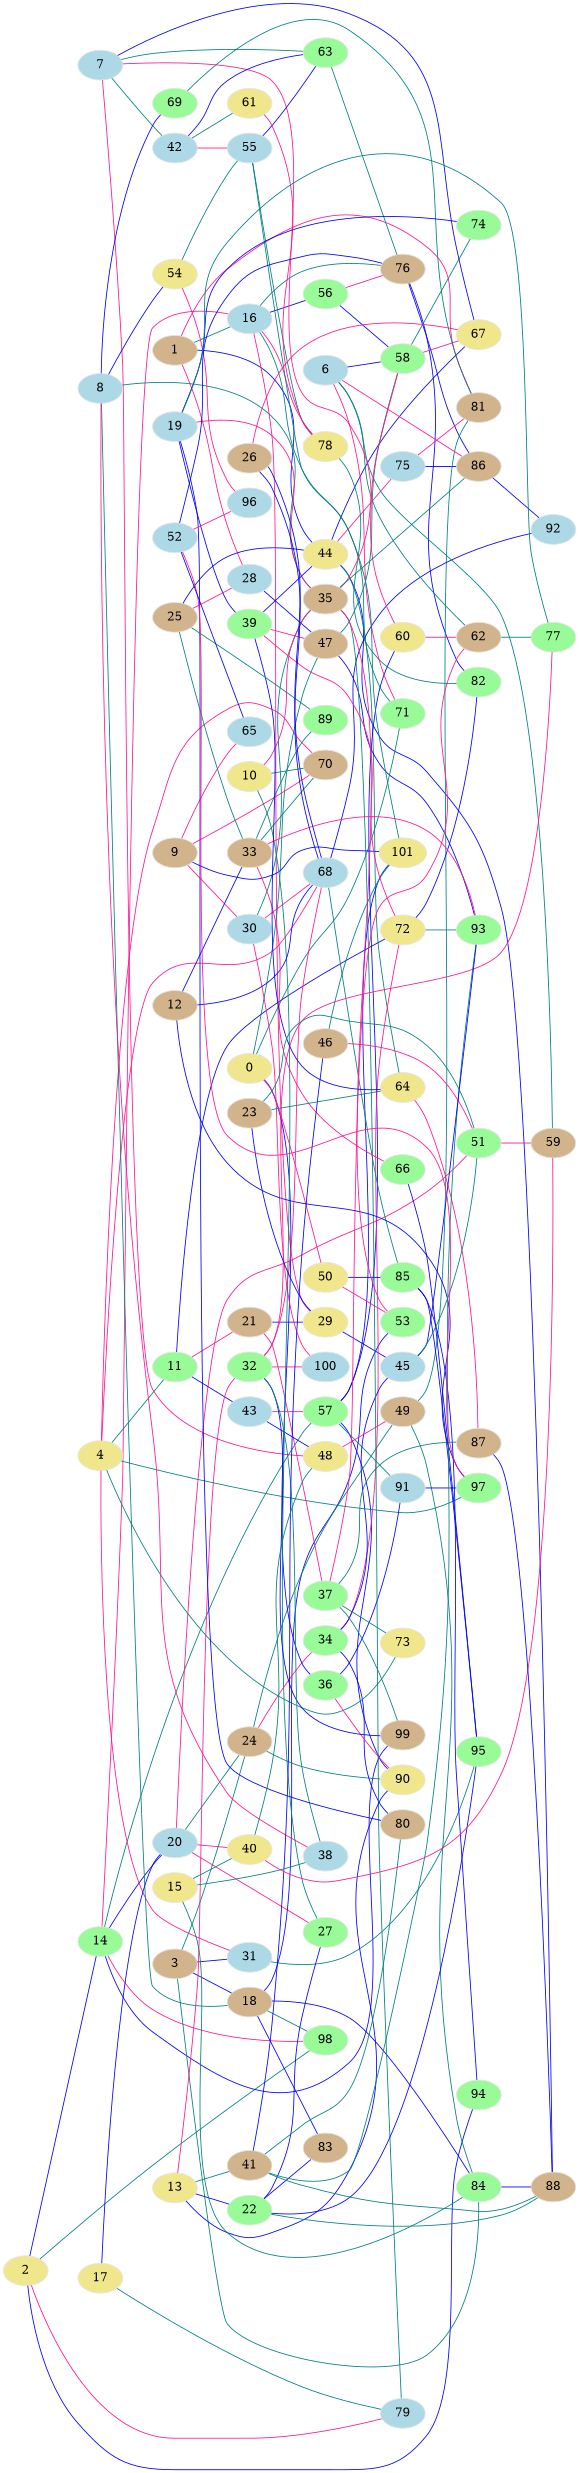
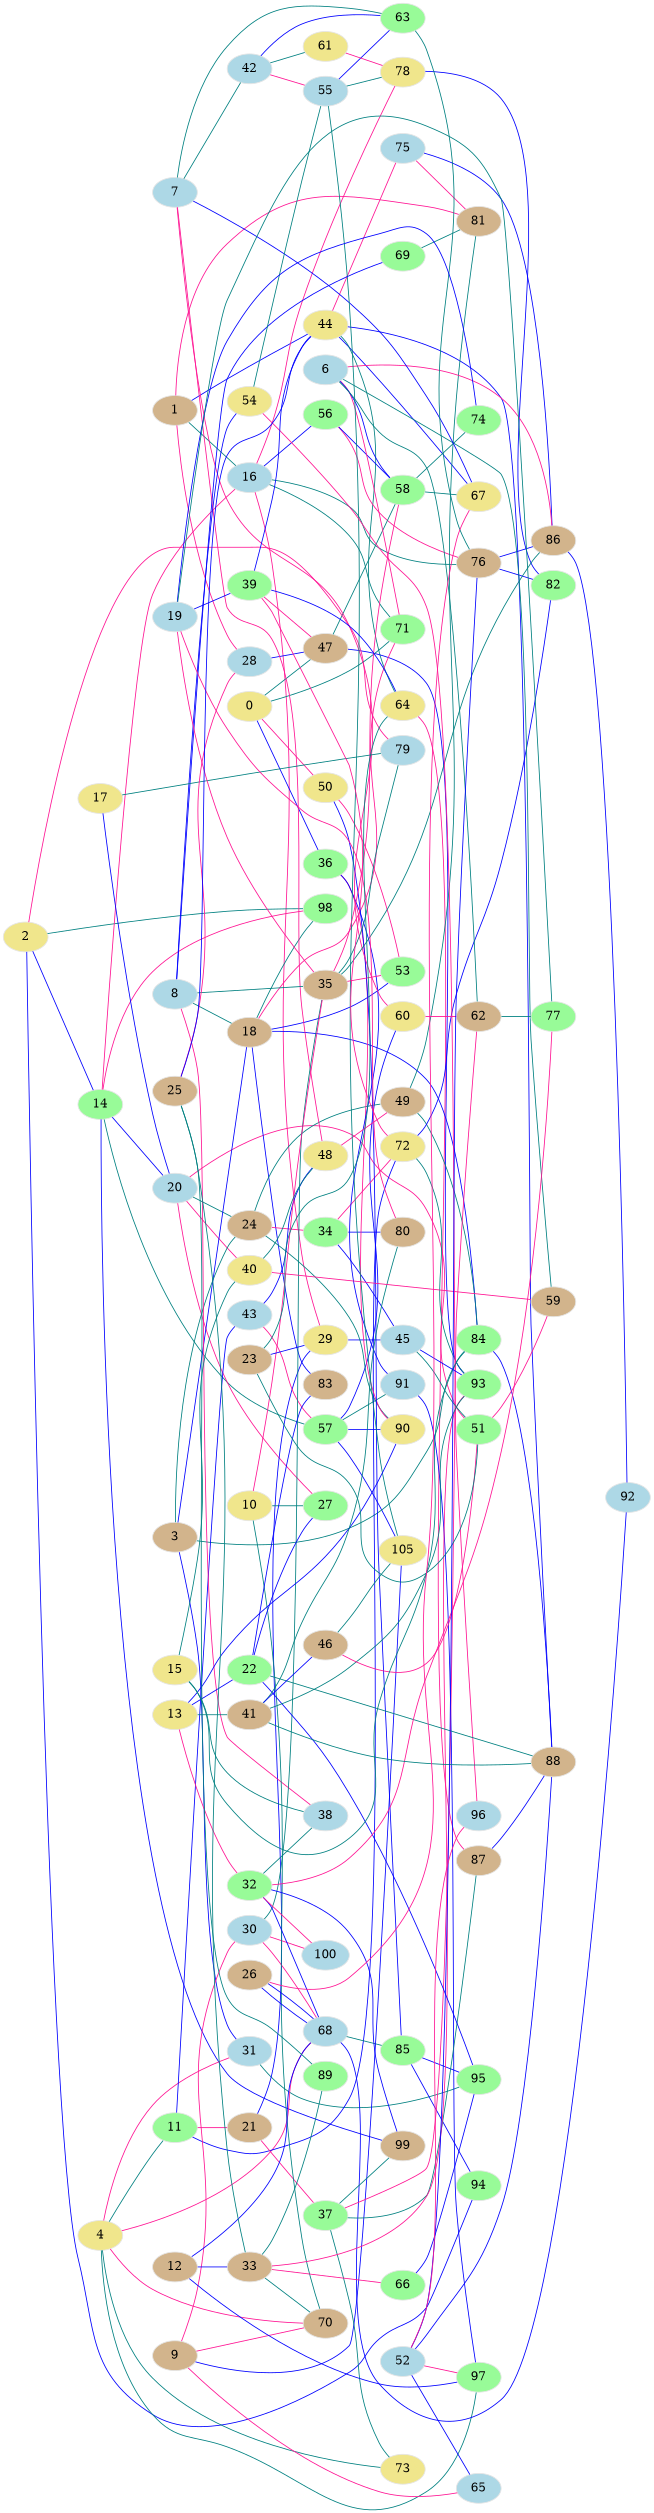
edge "67" -- "58": color deeppink -> teal
edge "78" -- "82": color teal -> blue
edge "71" -- "18": added
node "101": label "101" -> "105"
edge "68" -- "32": color deeppink -> blue
edge "19" -- "80": color blue -> deeppink
edge "88" -- "52": added
